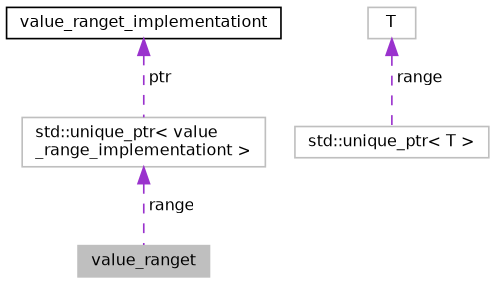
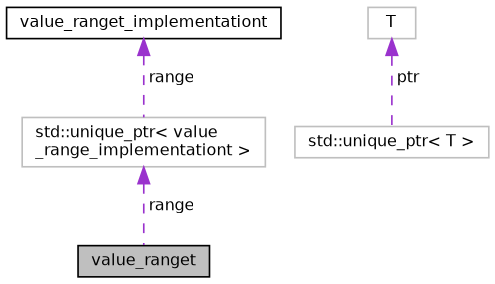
edge "std::unique_ptr< value _range_implementationt >" -> "value_ranget_implementationt": label " ptr" -> " range"
edge "std::unique_ptr< T >" -> "T": label " range" -> " ptr"
node "value_ranget": color grey75 -> black
